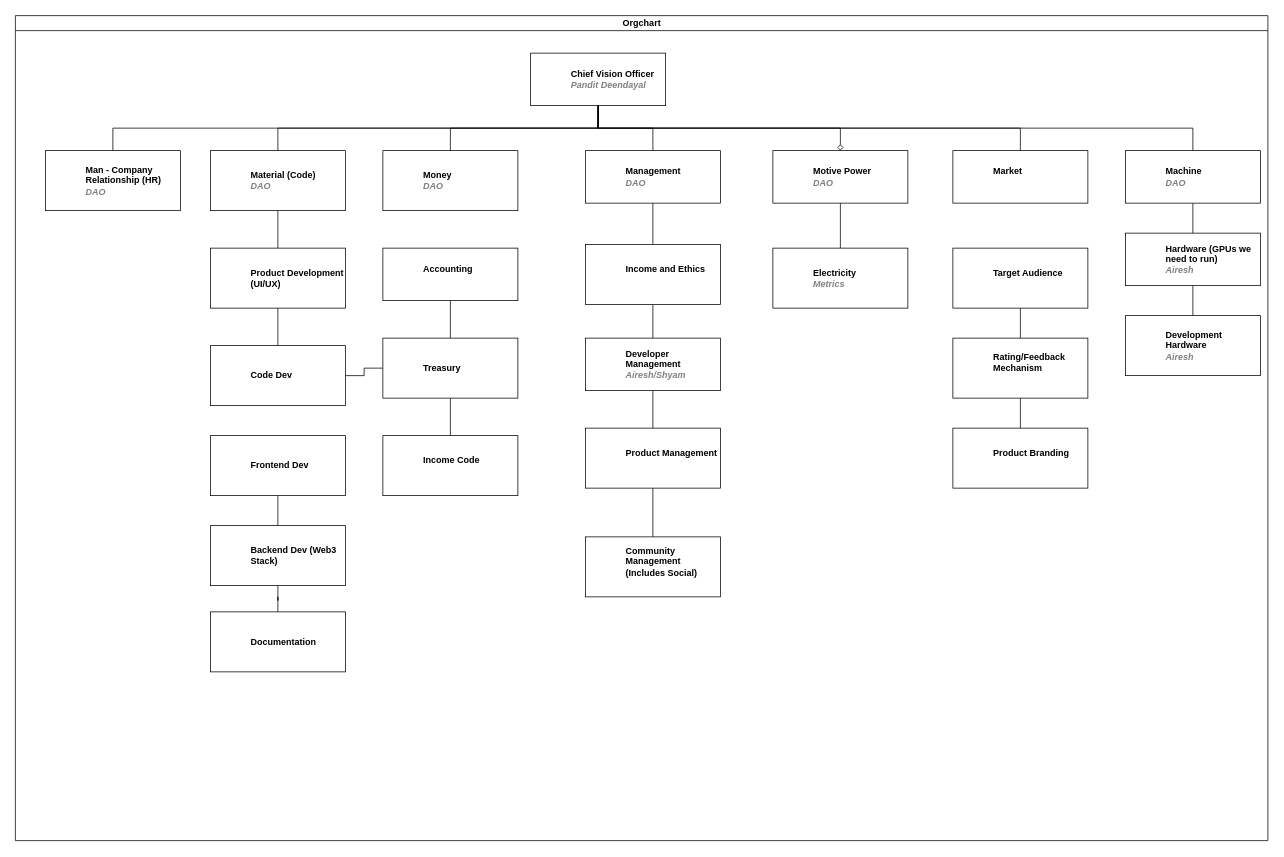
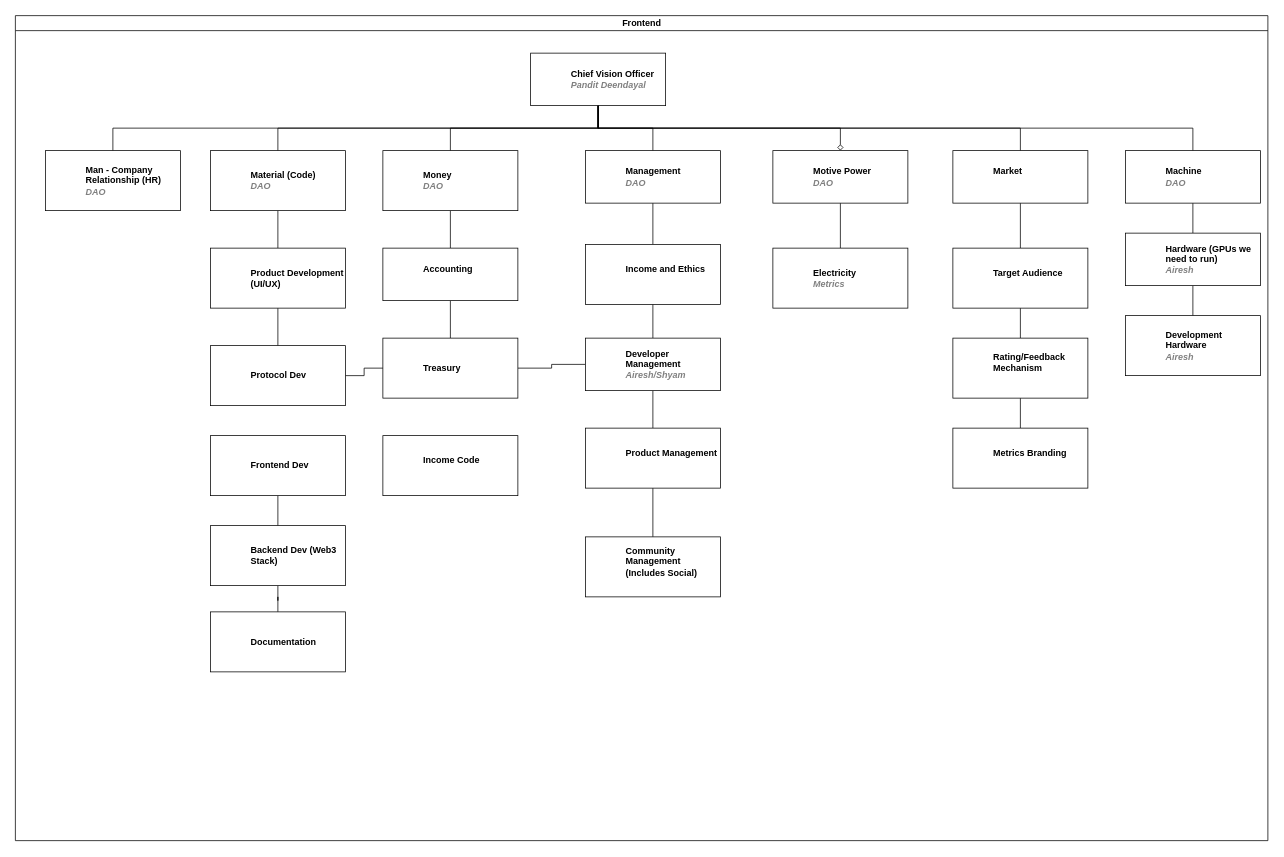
node "Orgchart": label "Orgchart" -> "Frontend"
edge "Market" -- "Target Audience": added
edge "Money DAO" -- "Accounting": added
node "Code Dev": label "Code Dev" -> "Protocol Dev"
edge "Treasury" -- "Income Code": now "Treasury" -- "Developer Management Airesh/Shyam"
node "Product Branding": label "Product Branding" -> "Metrics Branding"
